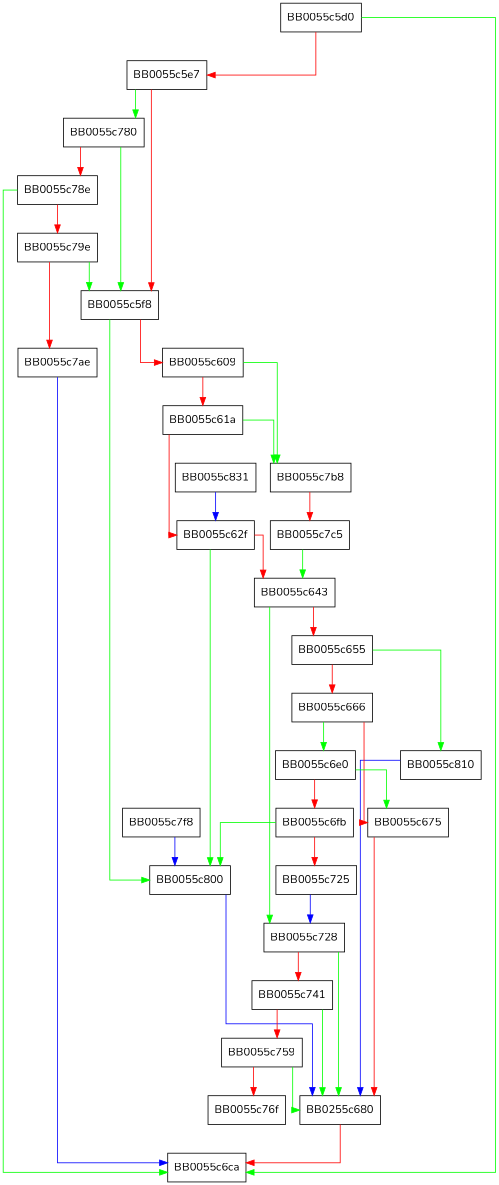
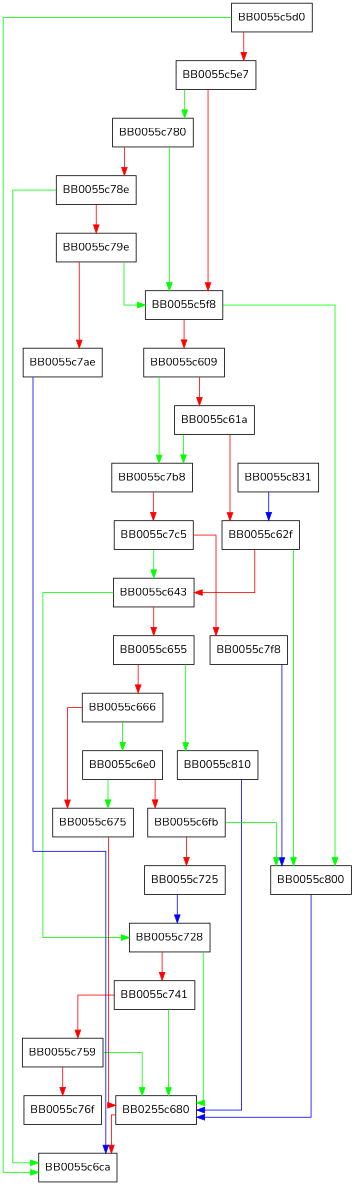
edge "BB0055c7c5" -> "BB0055c7f8": added
